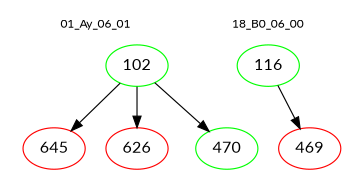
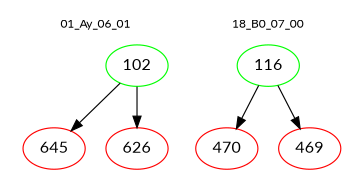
cluster "18_B0_06_00": label "18_B0_06_00" -> "18_B0_07_00"
edge "102" -> "470": now "116" -> "470"
node "470": color green -> red
